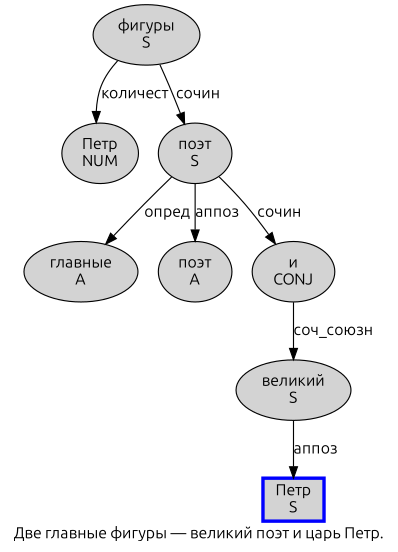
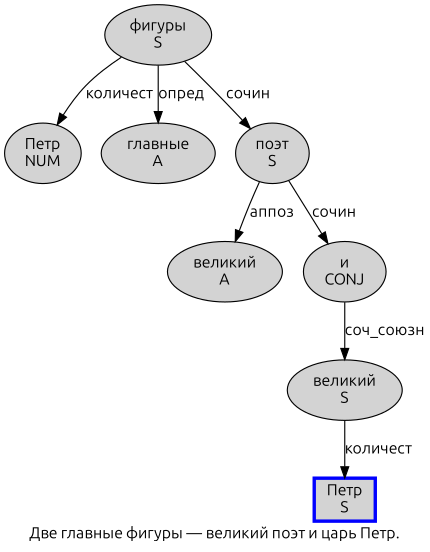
edge "поэт S" -> "главные A": now "фигуры S" -> "главные A"
node "поэт A": label "поэт A" -> "великий A"
edge "великий S" -> "Петр S": label "аппоз" -> "количест"
